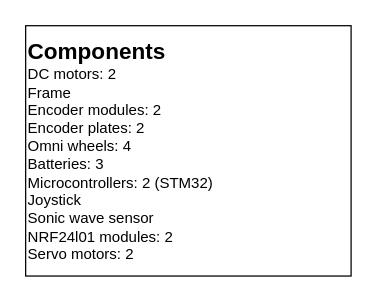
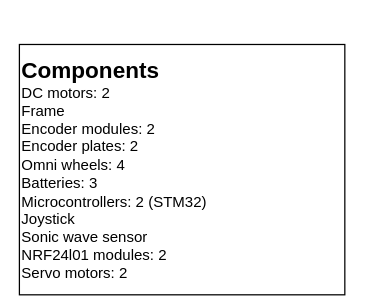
node "Components DC motors: 2 Frame Encoder modules: 2 Encoder plates: 2 Omni wheels: 4 Batteries: 3 Microcontrollers: 2 (STM32) Joystick Sonic wave sensor NRF24l01 modules: 2 Servo motors: 2": moved (188, 151) -> (182, 169)
